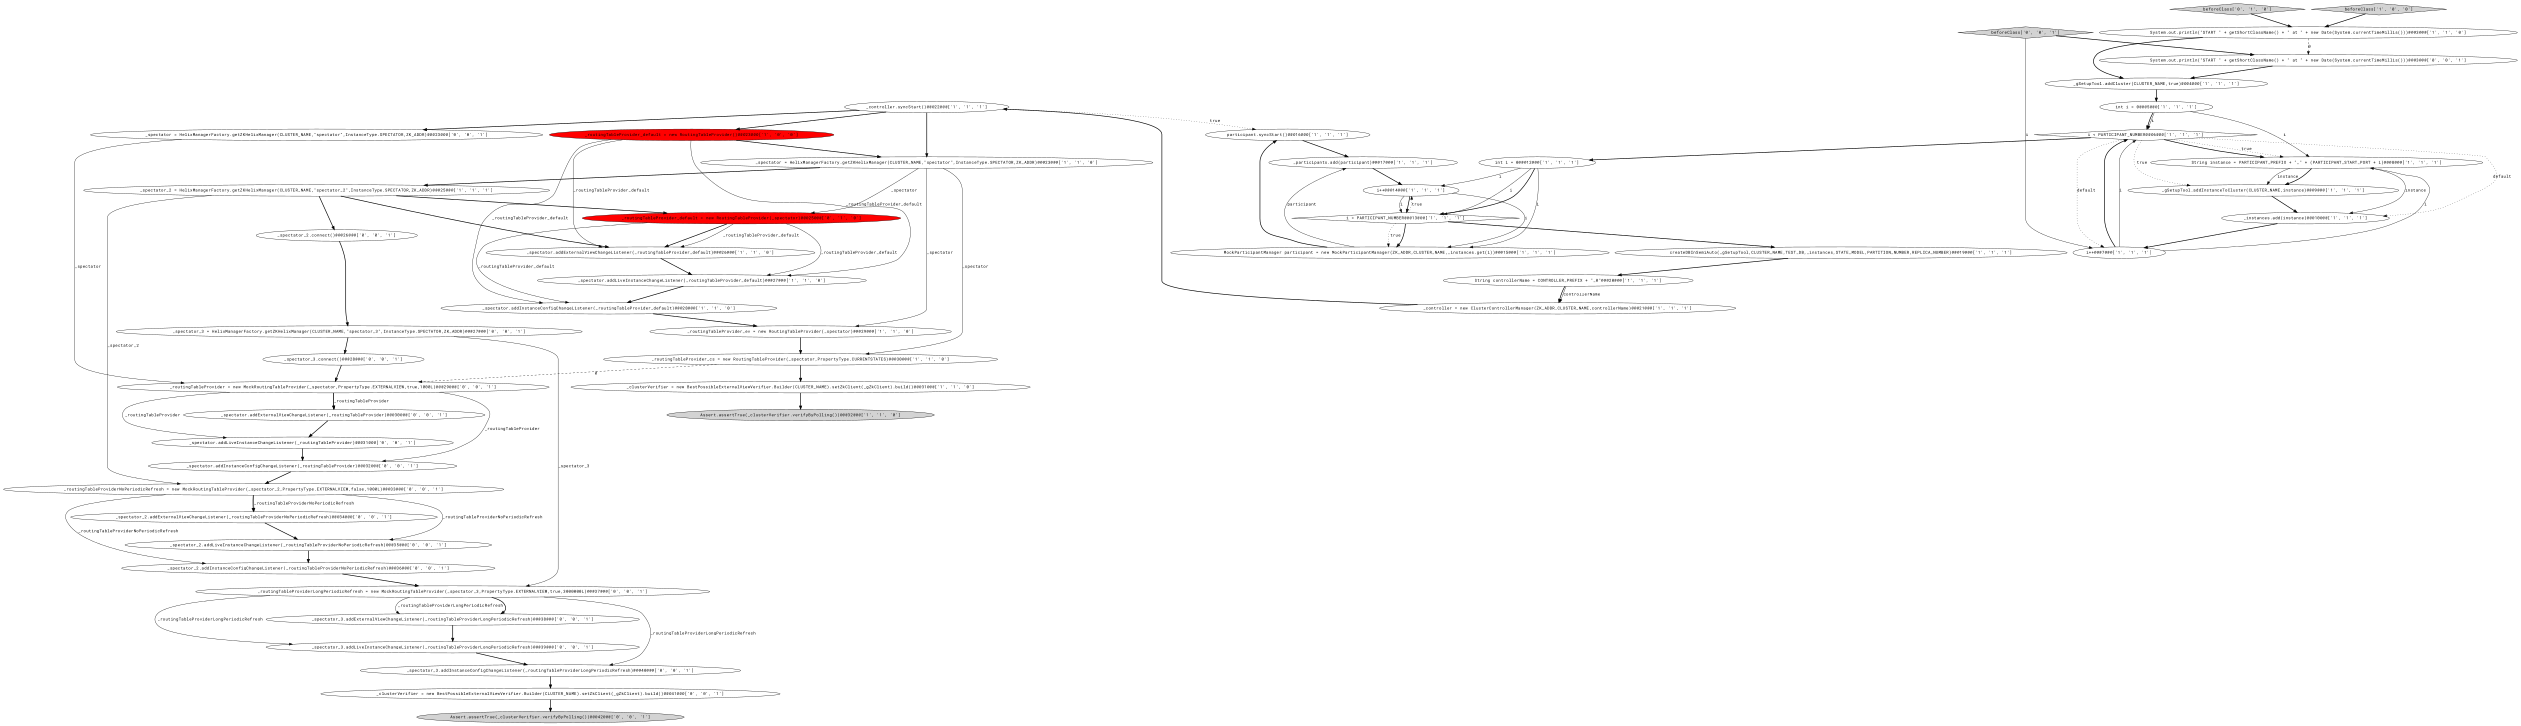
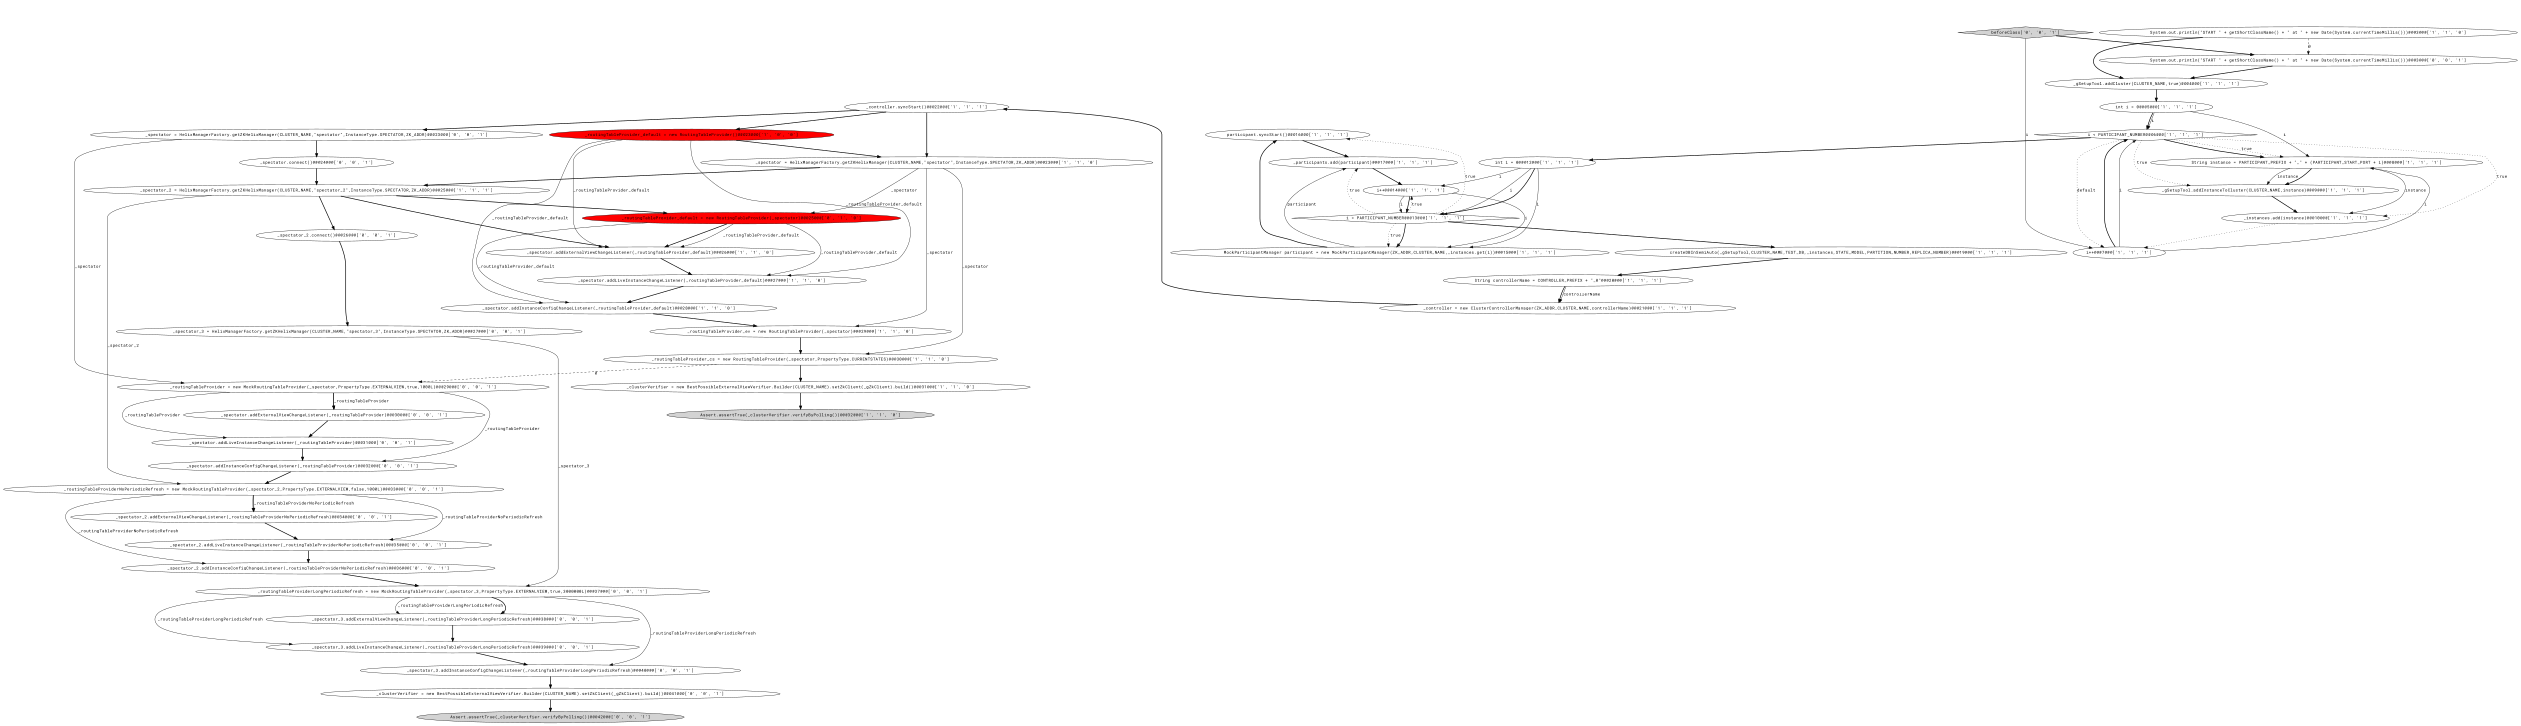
node "beforeClass['0', '1', '0']": removed
node "beforeClass['1', '0', '0']": removed
edge "_controller.syncStart()@@@22@@@['1', '1', '1']" -> "participant.syncStart()@@@16@@@['1', '1', '1']": now "i < PARTICIPANT_NUMBER@@@13@@@['1', '1', '1']" -> "participant.syncStart()@@@16@@@['1', '1', '1']"
node "_spectator.connect()@@@24@@@['0', '0', '1']": added
edge "i < PARTICIPANT_NUMBER@@@6@@@['1', '1', '1']" -> "_instances.add(instance)@@@10@@@['1', '1', '1']": label "default" -> "true"
edge "i < PARTICIPANT_NUMBER@@@13@@@['1', '1', '1']" -> "_participants.add(participant)@@@17@@@['1', '1', '1']": added, label "true"
edge "_instances.add(instance)@@@10@@@['1', '1', '1']" -> "i++@@@7@@@['1', '1', '1']": style bold -> dotted
node "_spectator_3.connect()@@@28@@@['0', '0', '1']": removed
